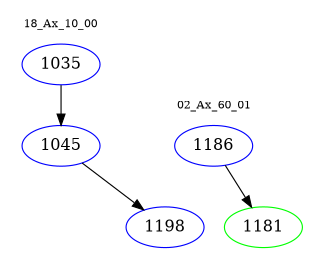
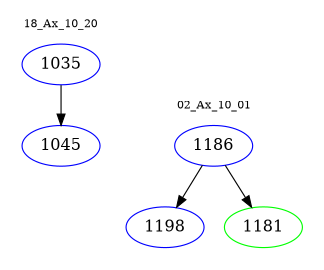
cluster "18_Ax_10_00": label "18_Ax_10_00" -> "18_Ax_10_20"
cluster "02_Ax_60_01": label "02_Ax_60_01" -> "02_Ax_10_01"
edge "1045" -> "1198": now "1186" -> "1198"
